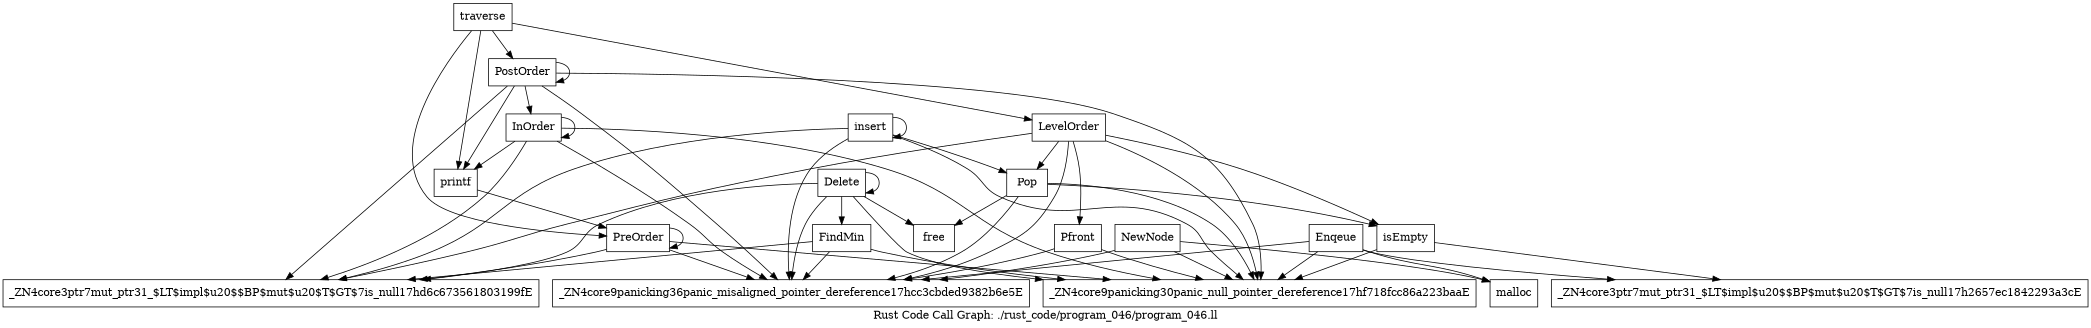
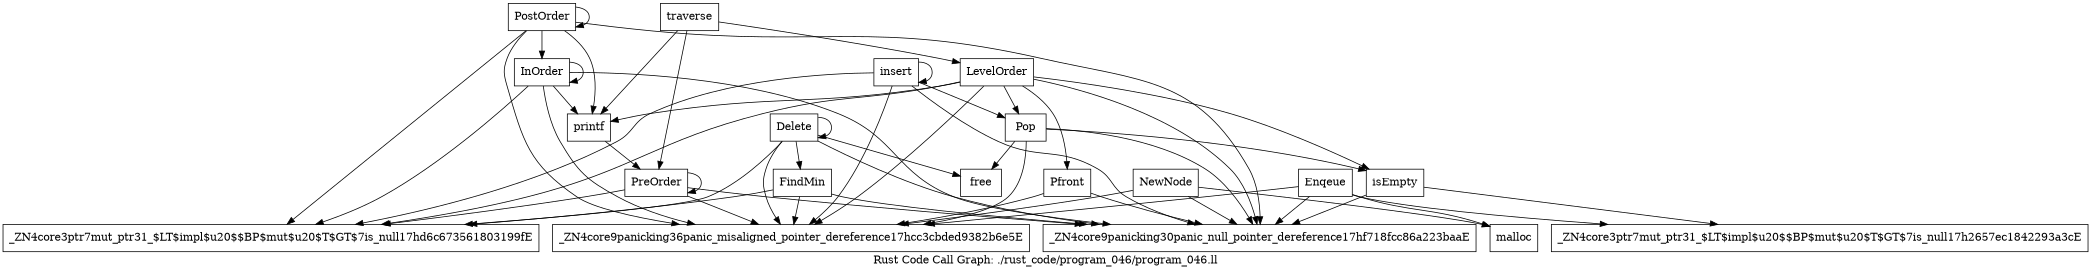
edge "traverse" -> "PostOrder": removed
edge "LevelOrder" -> "printf": added
